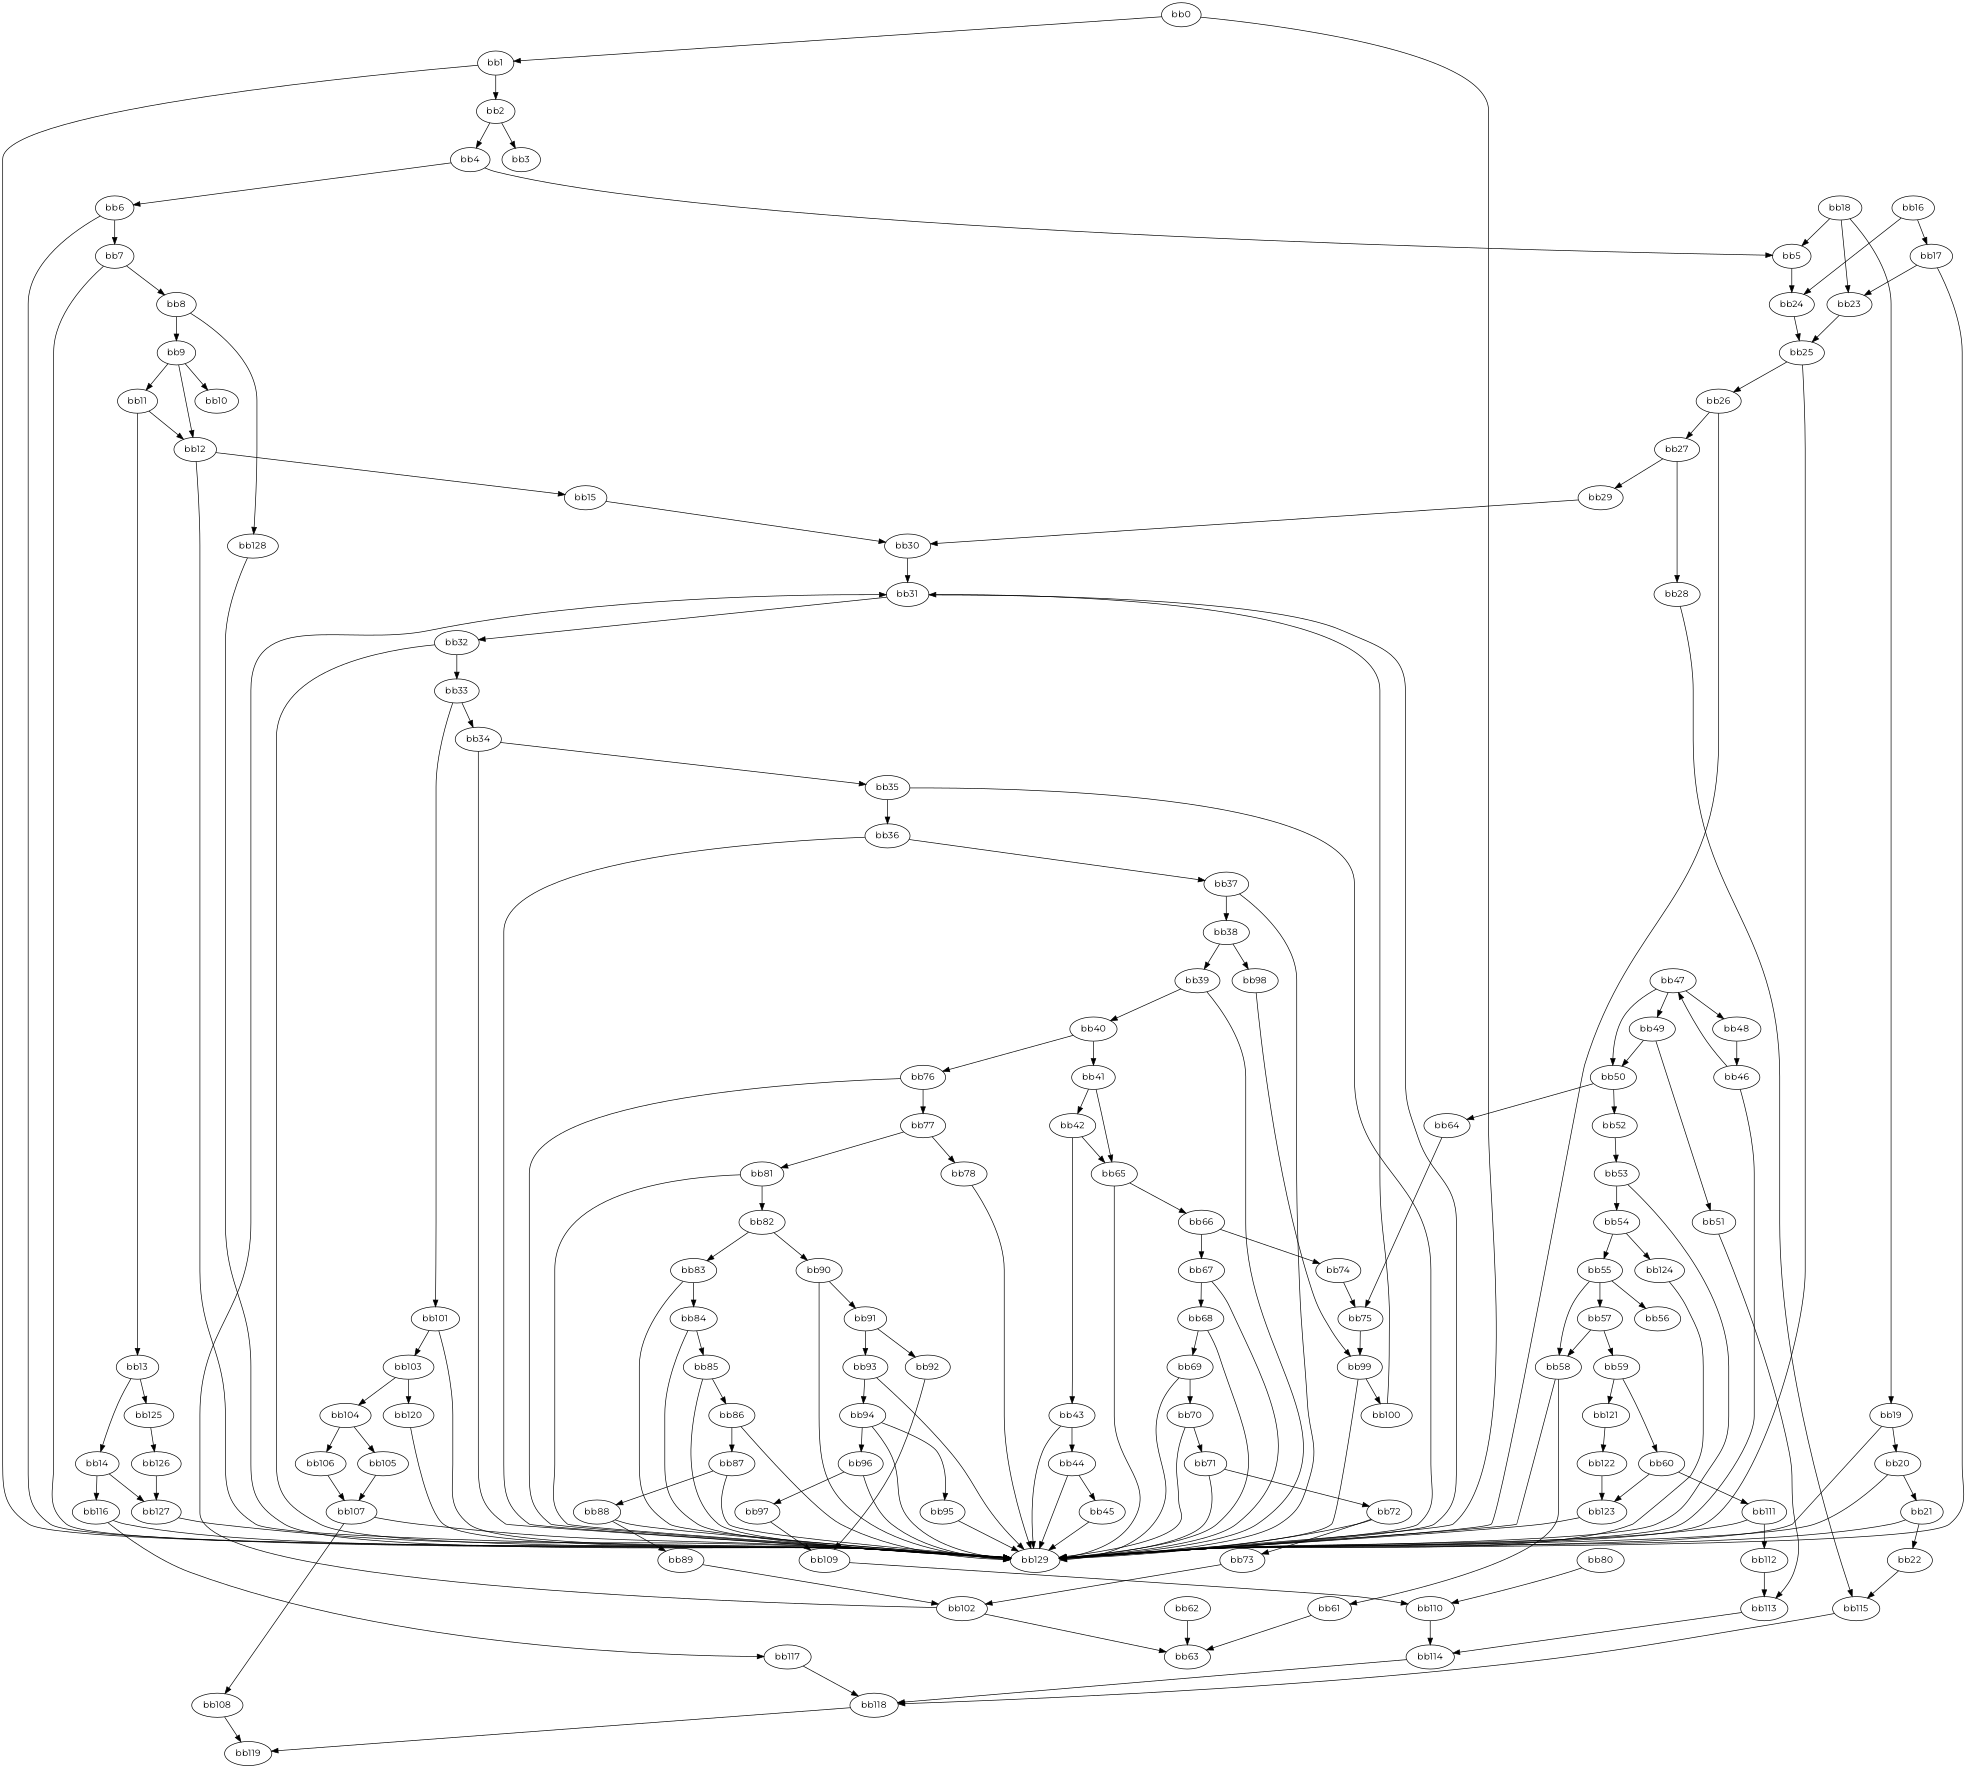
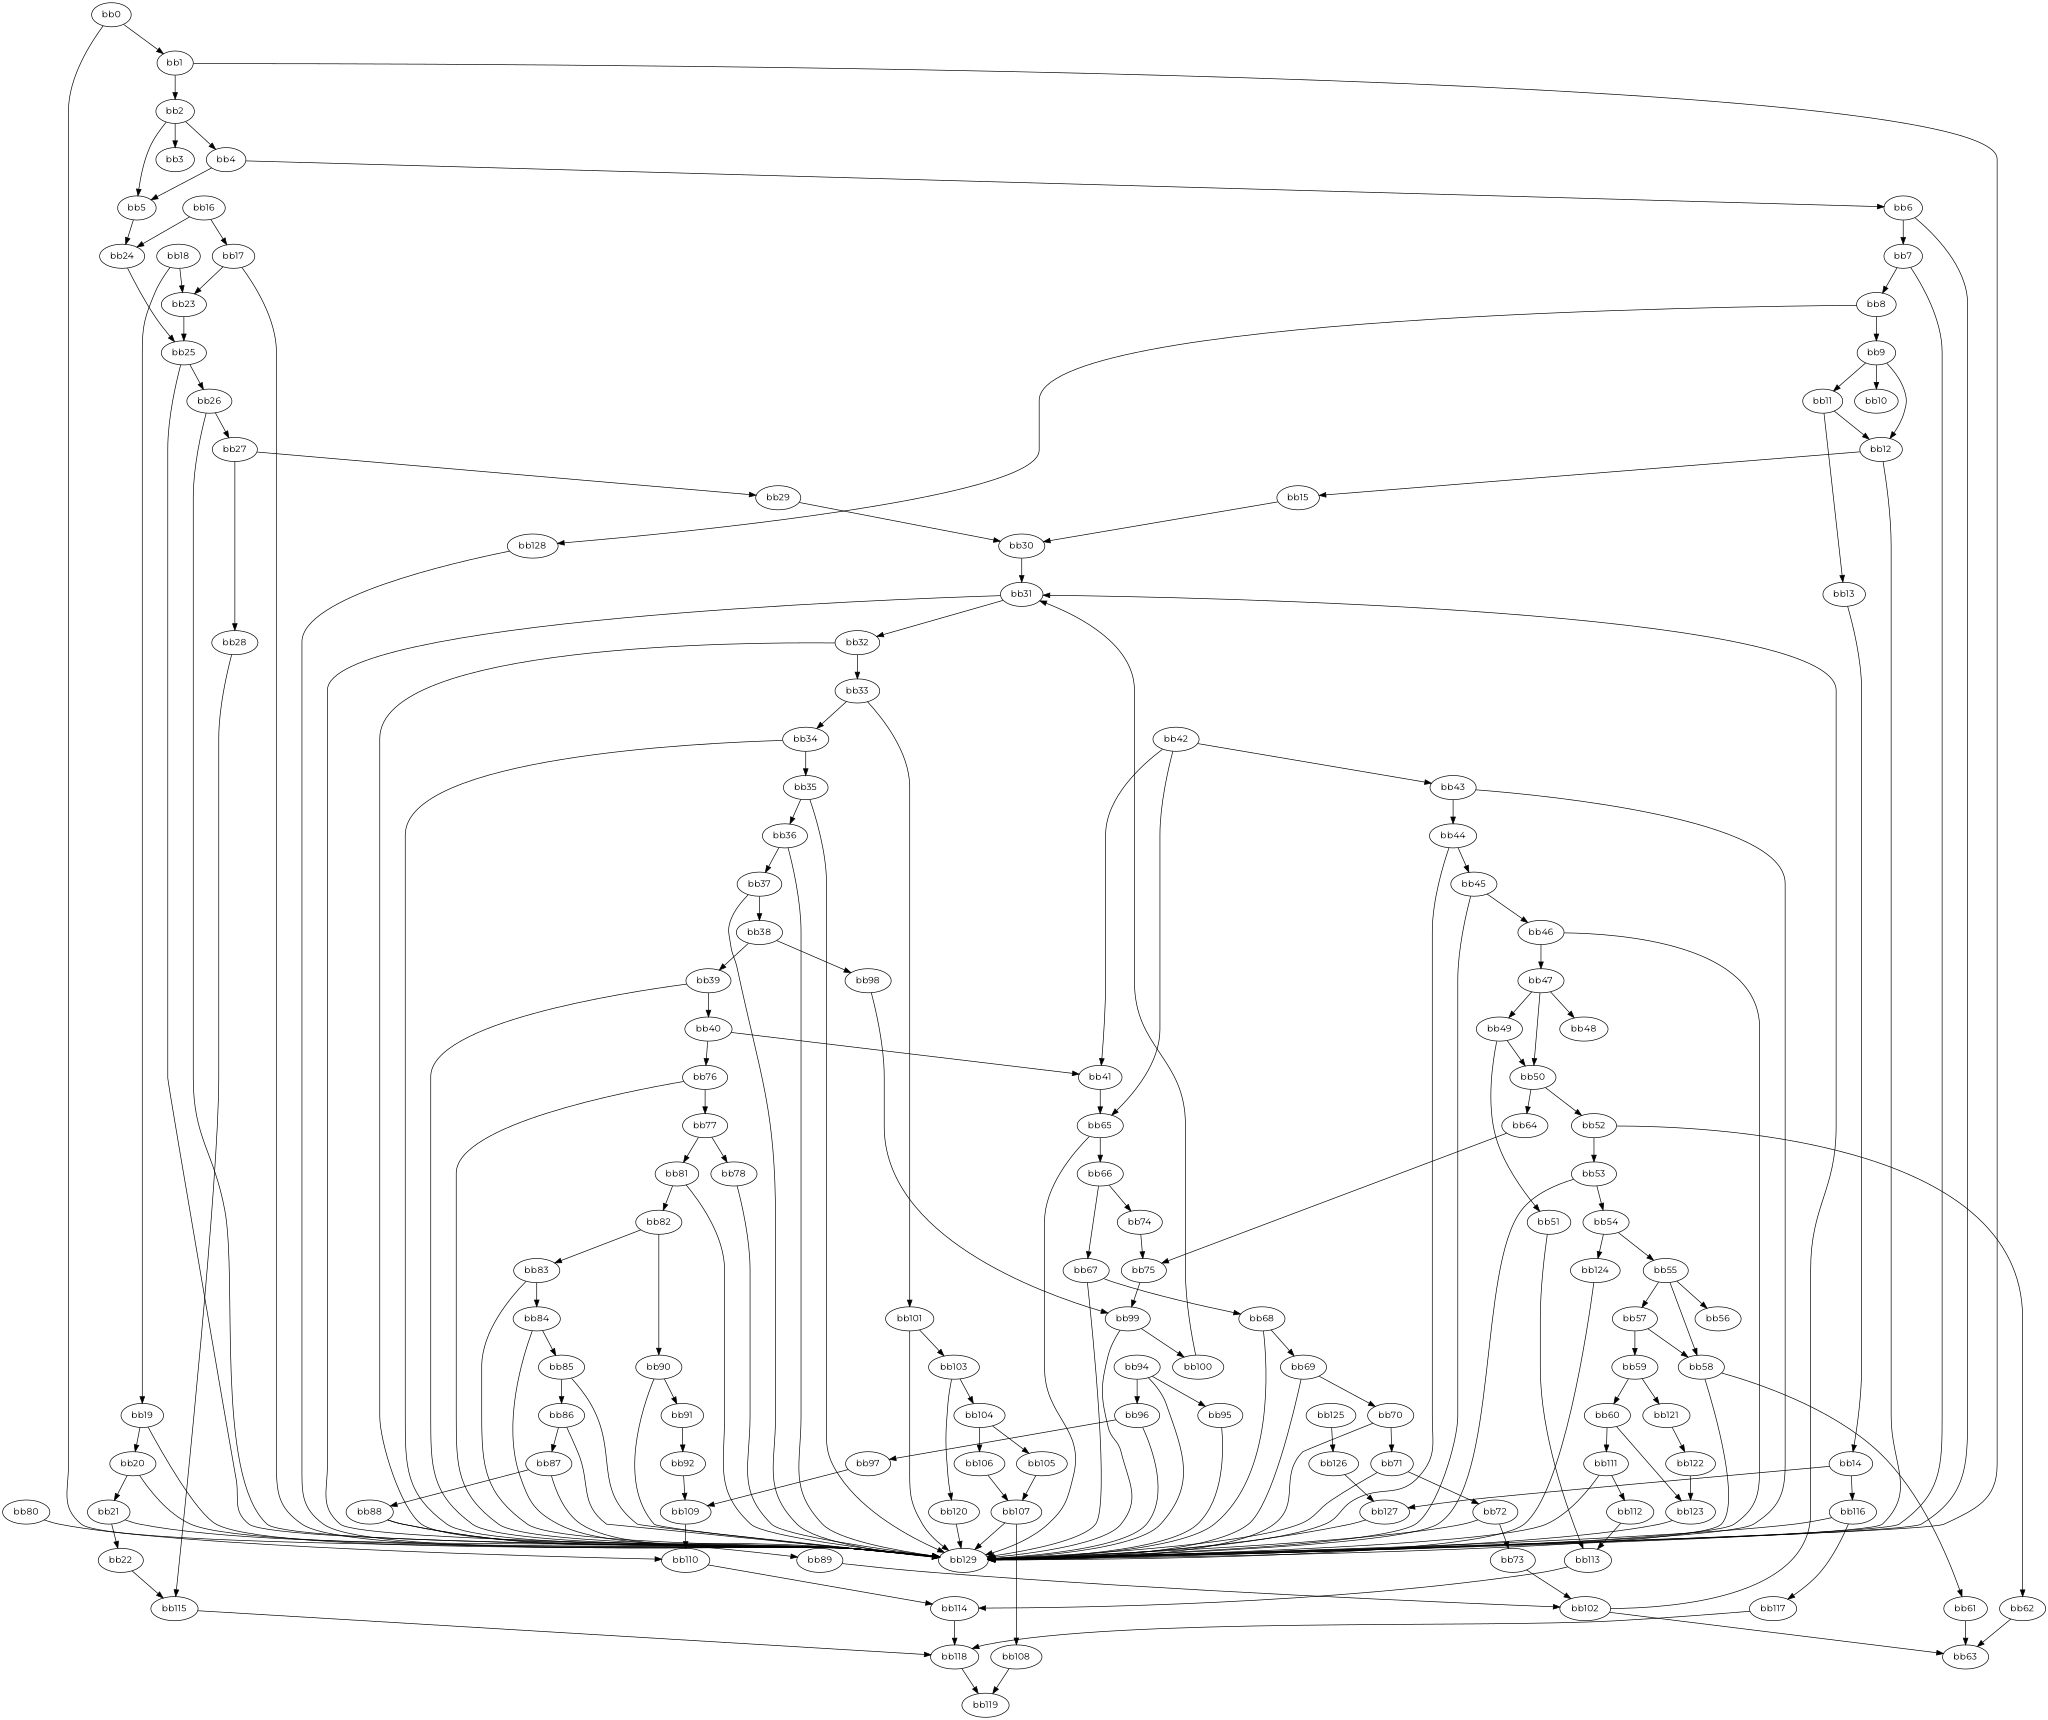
edge "bb18" -> "bb5": now "bb2" -> "bb5"
edge "bb48" -> "bb46": now "bb45" -> "bb46"
edge "bb41" -> "bb42": reversed
edge "bb52" -> "bb62": added
node "bb93": removed
edge "bb13" -> "bb125": removed
